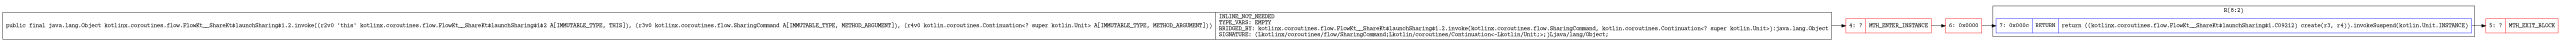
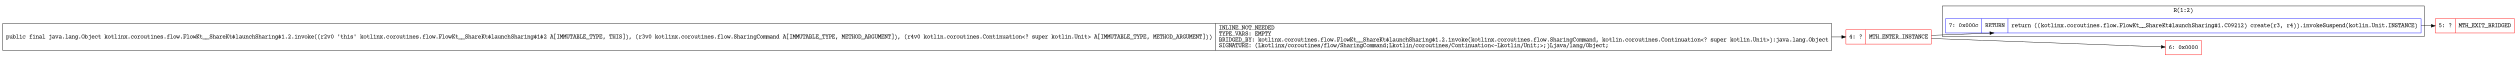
cluster "R(8:2)": label "R(8:2)" -> "R(1:2)"
edge "6: 0x0000" -> "7: 0x000c": now "4: ?" -> "7: 0x000c"
node "5: ?": text "MTH_EXIT_BLOCK" -> "MTH_EXIT_BRIDGED"
